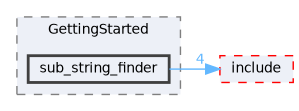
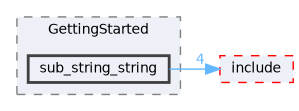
node "sub_string_finder": label "sub_string_finder" -> "sub_string_string"
